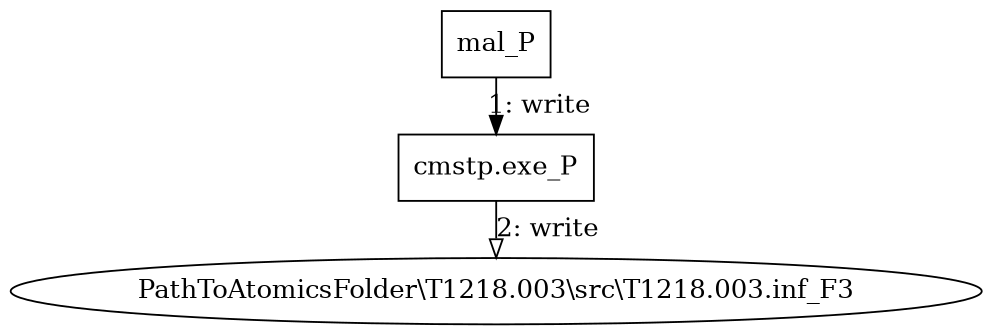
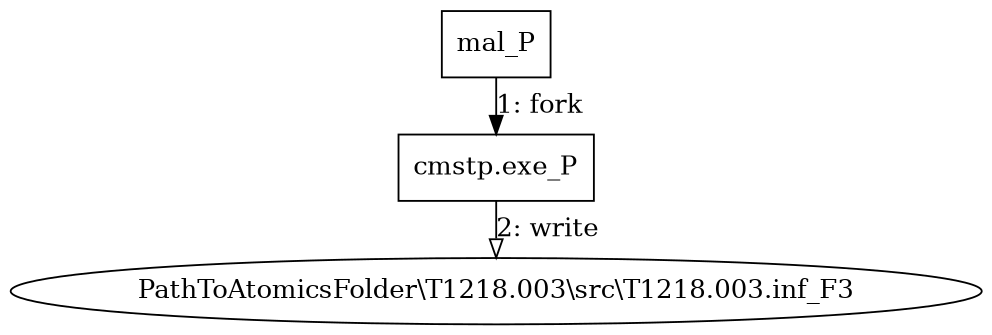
edge "mal_P" -> "cmstp.exe_P": label "1: write" -> "1: fork"
